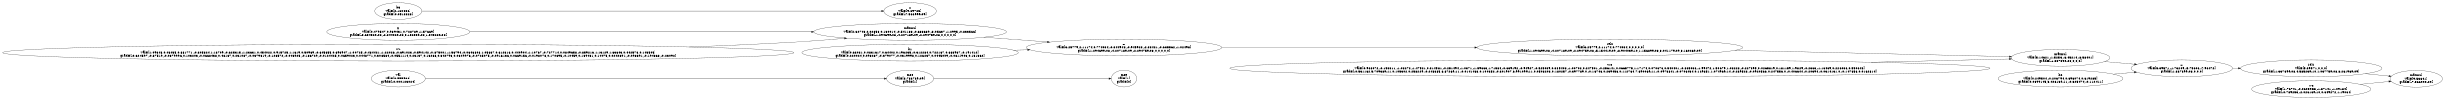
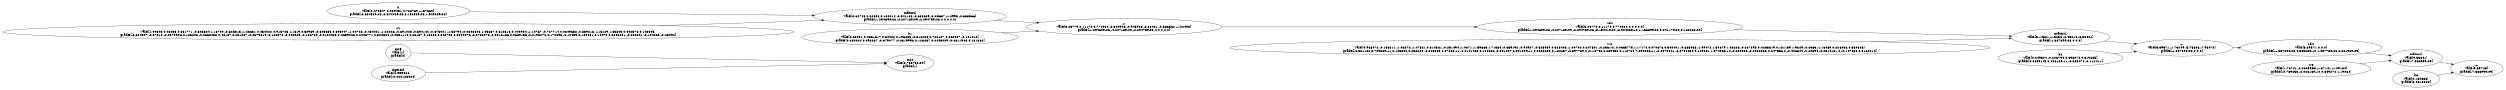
edge "matmul val=[9.53641] grad=[-7.56699e-09]" -> "+ val=[9.69725] grad=[-7.56699e-09]": added
node "val val=[0.999938] grad=[-0.000123024]": label "val val=[0.999938] grad=[-0.000123024]" -> "sigmoid val=[0.999938] grad=[-0.000123024]"
edge "mse val=[3.78373e-09] grad=[1]" -> "mse val=[1] grad=[0]": reversed
